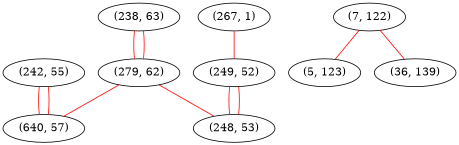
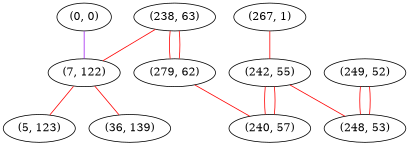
node "(0, 0)": added
edge "(238, 63)" -- "(7, 122)": added
edge "(267, 1)" -- "(249, 52)": now "(267, 1)" -- "(242, 55)"
edge "(279, 62)" -- "(248, 53)": now "(242, 55)" -- "(248, 53)"
node "(640, 57)": label "(640, 57)" -> "(240, 57)"
